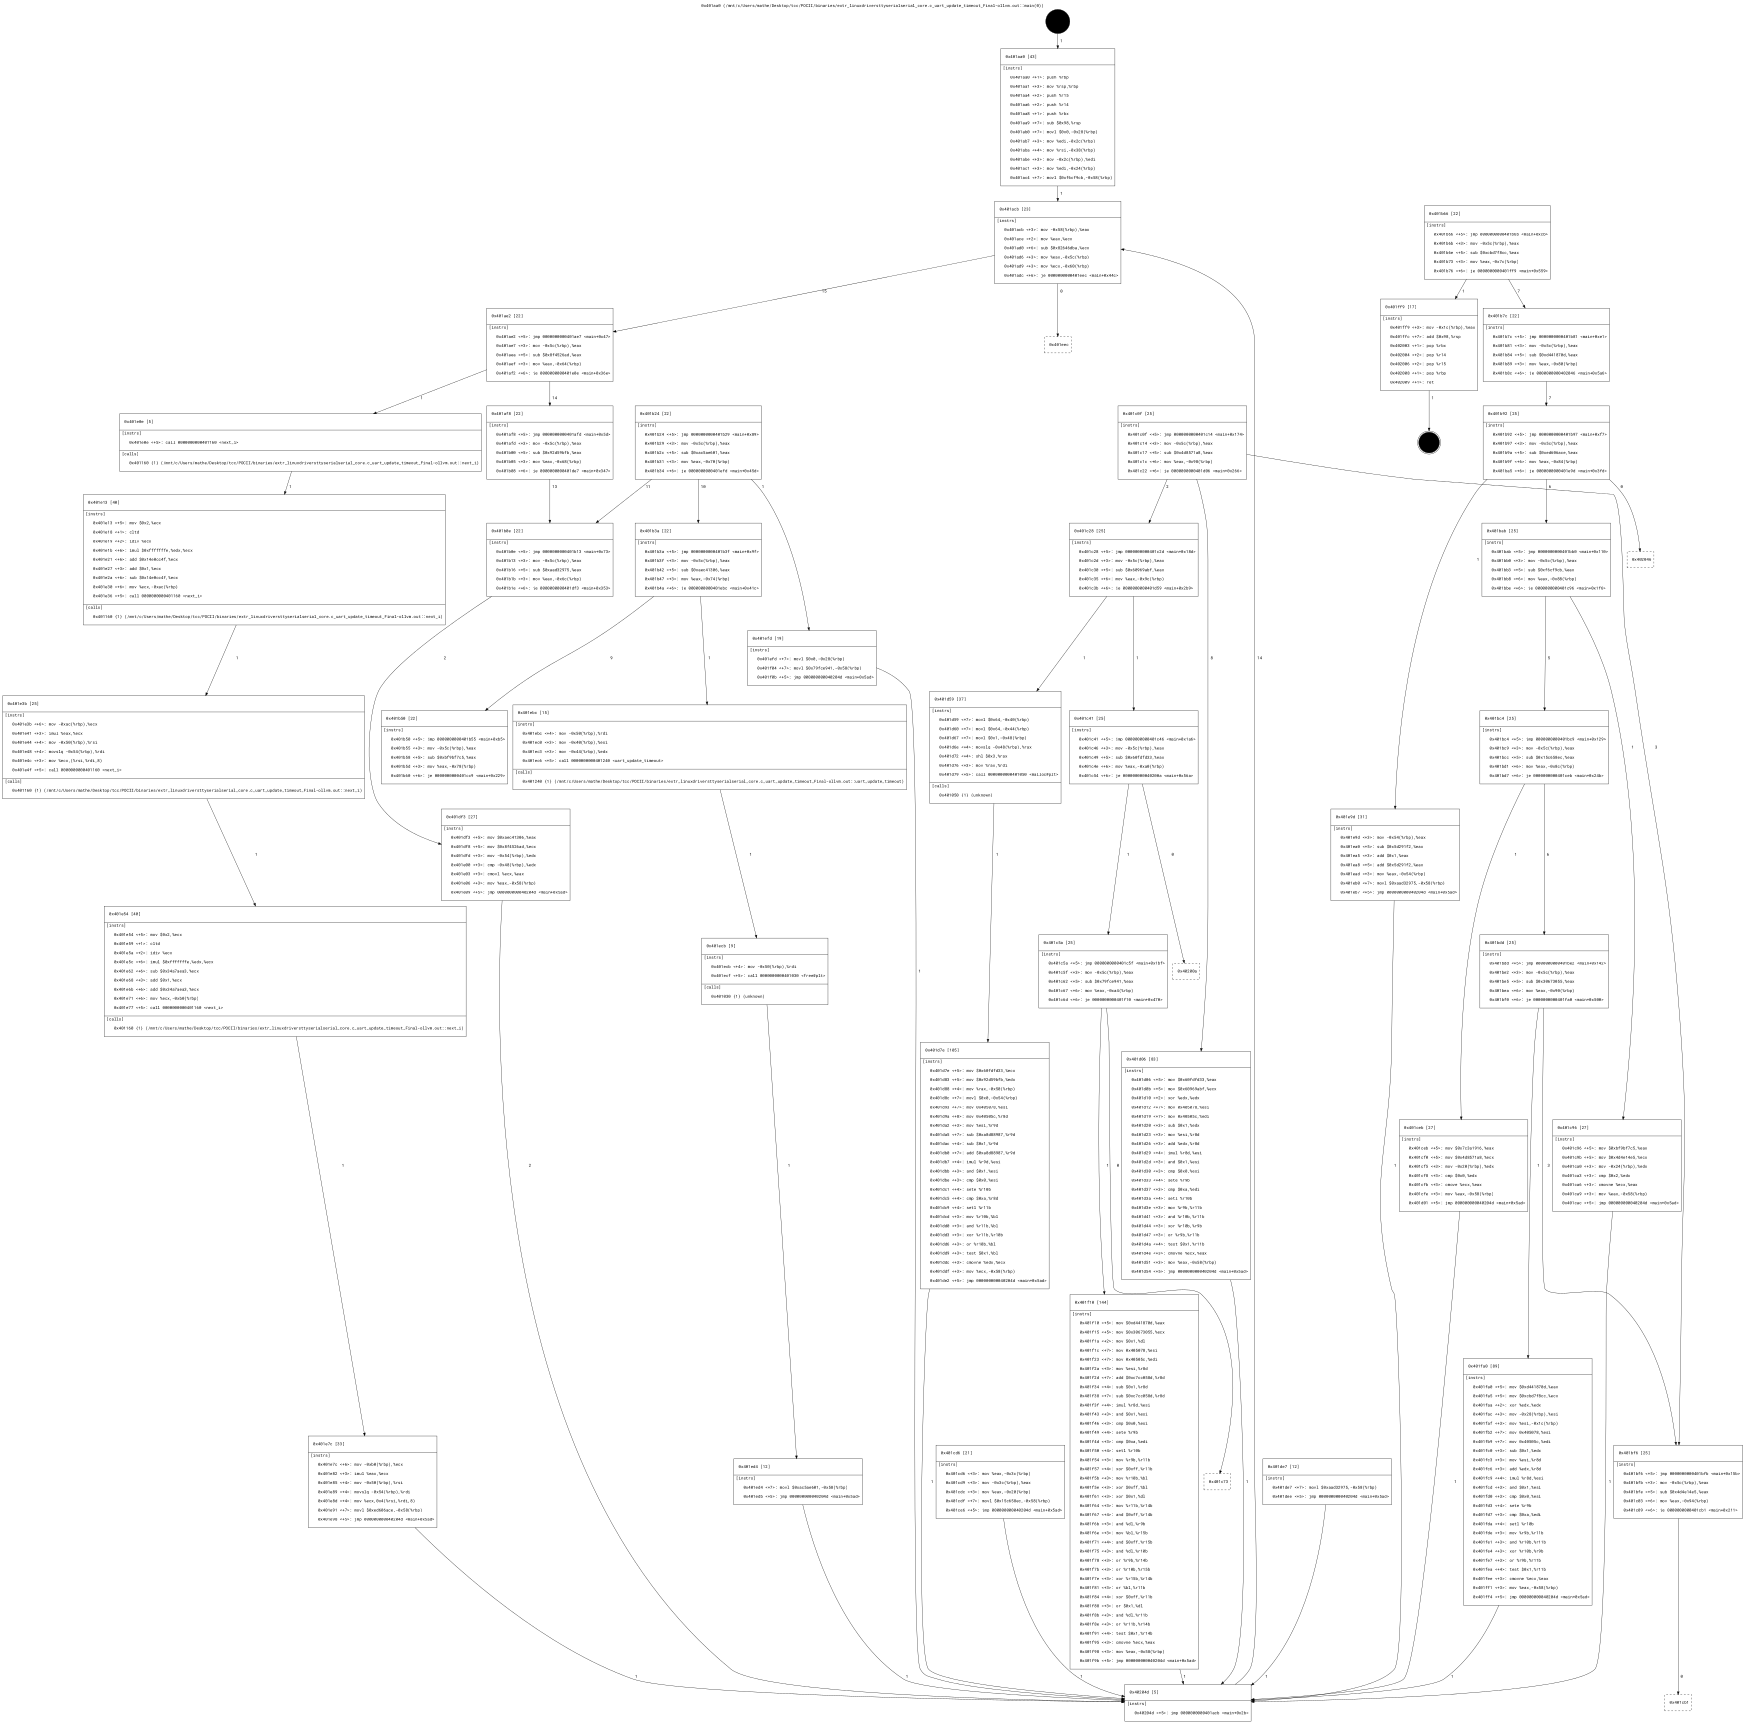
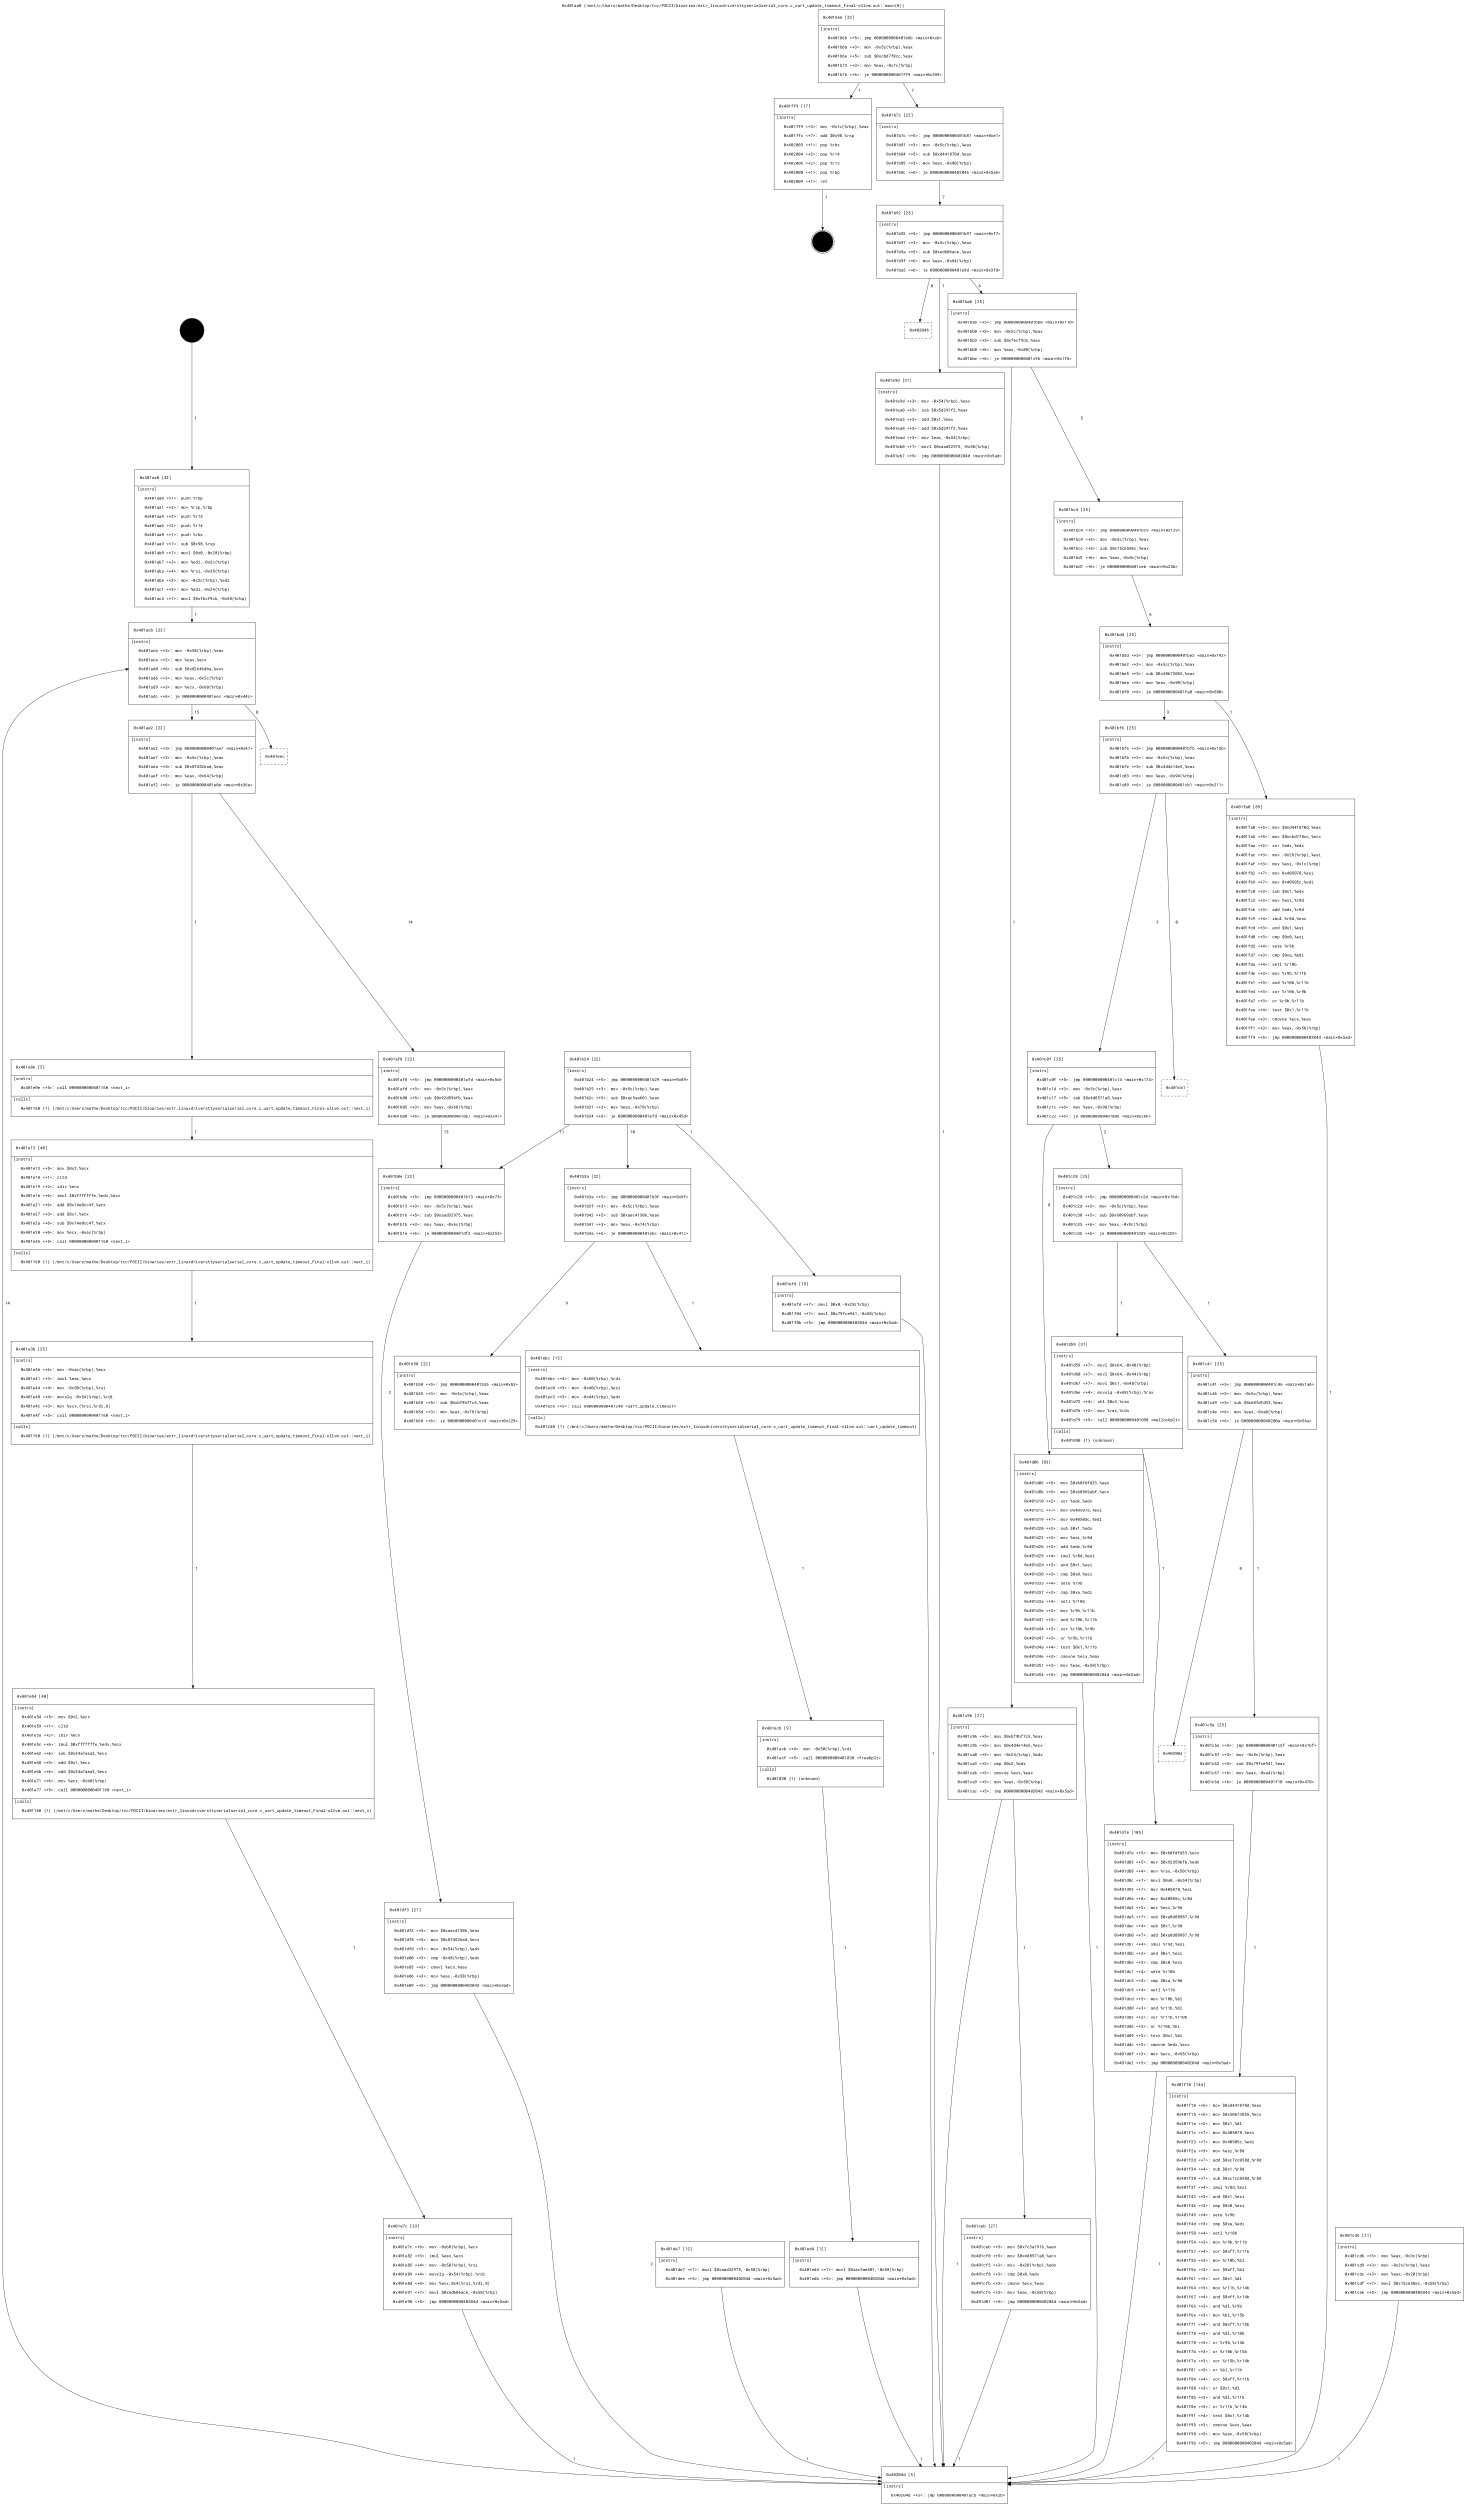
edge "0x401c0f [25]" -> "0x401bf6 [25]": reversed
edge "0x401bc4 [25]" -> "0x401ceb [27]": now "0x401c96 [27]" -> "0x401ceb [27]"
node "0x401c73": removed
